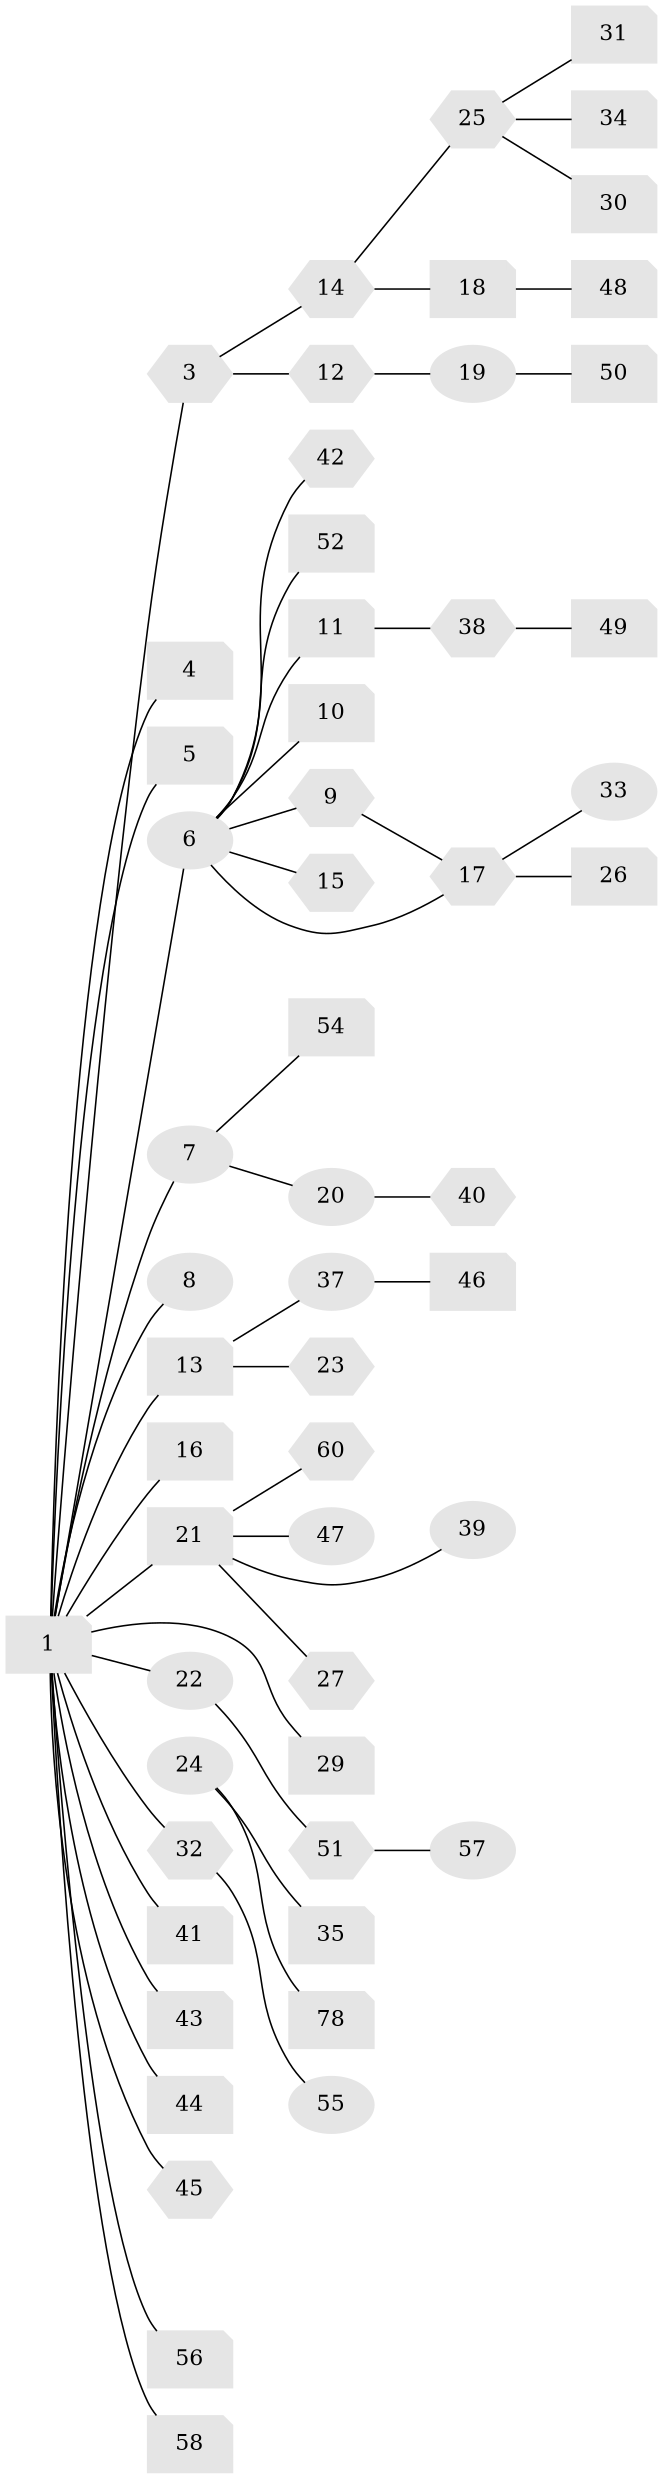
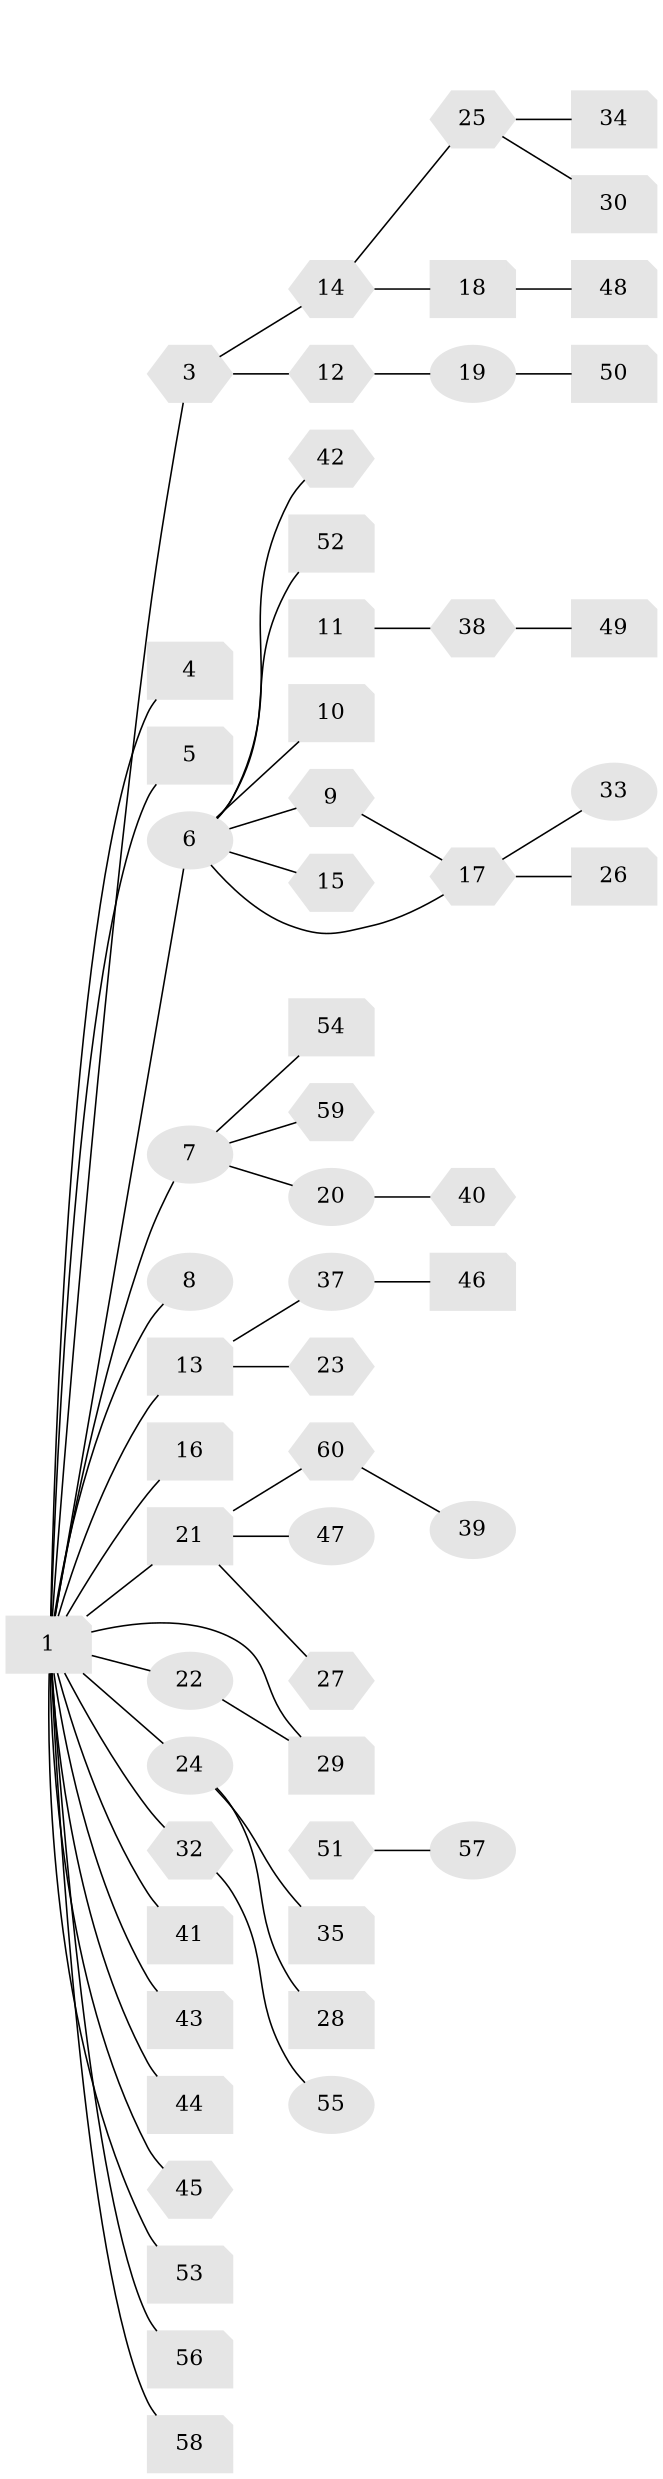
node "31": removed
edge "11" -- "6": removed
node "59": added
edge "39" -- "21": now "39" -- "60"
edge "1" -- "24": added
edge "22" -- "51": now "22" -- "29"
node "78": label "78" -> "28"
node "53": added
